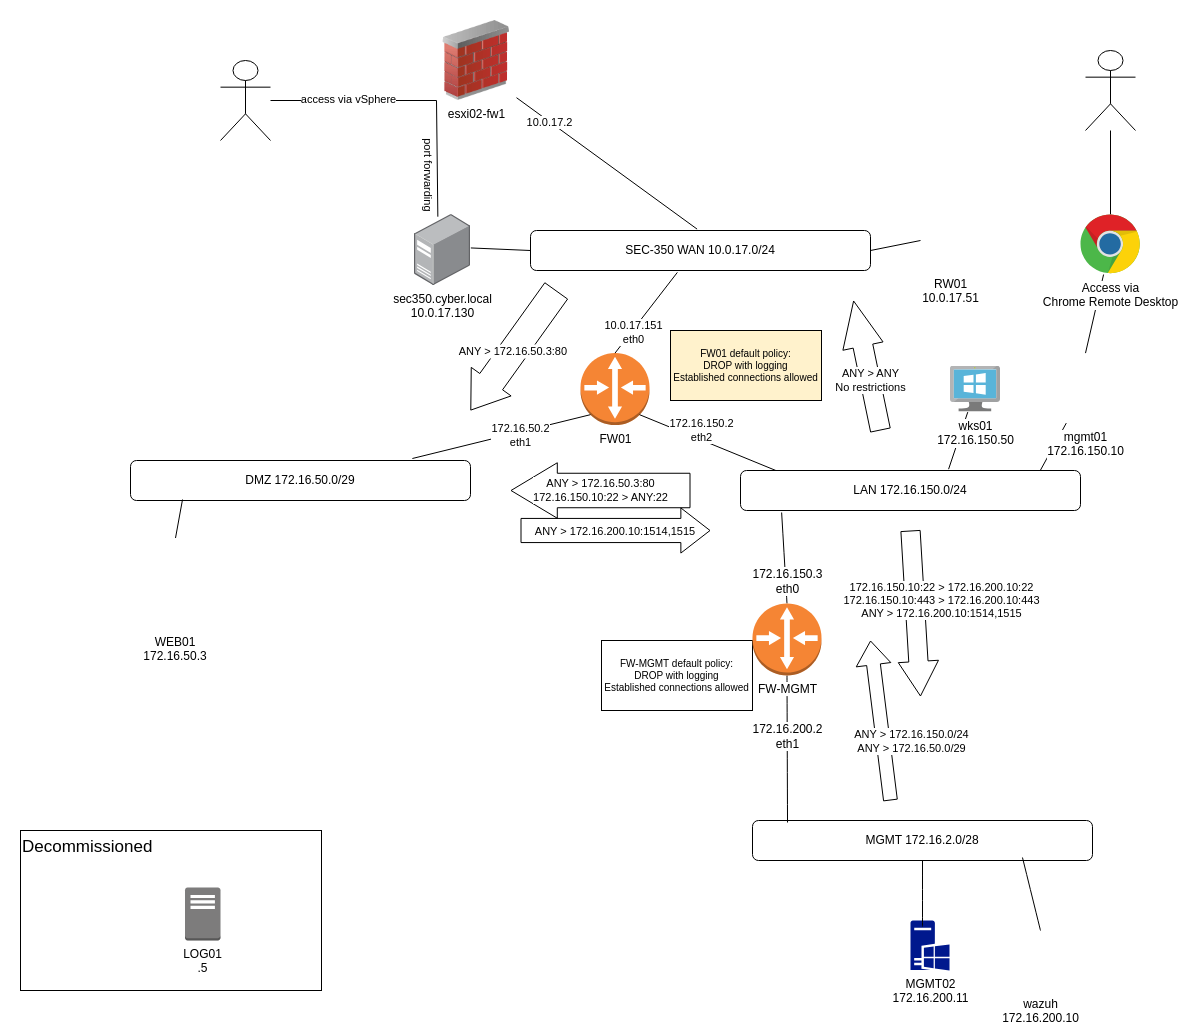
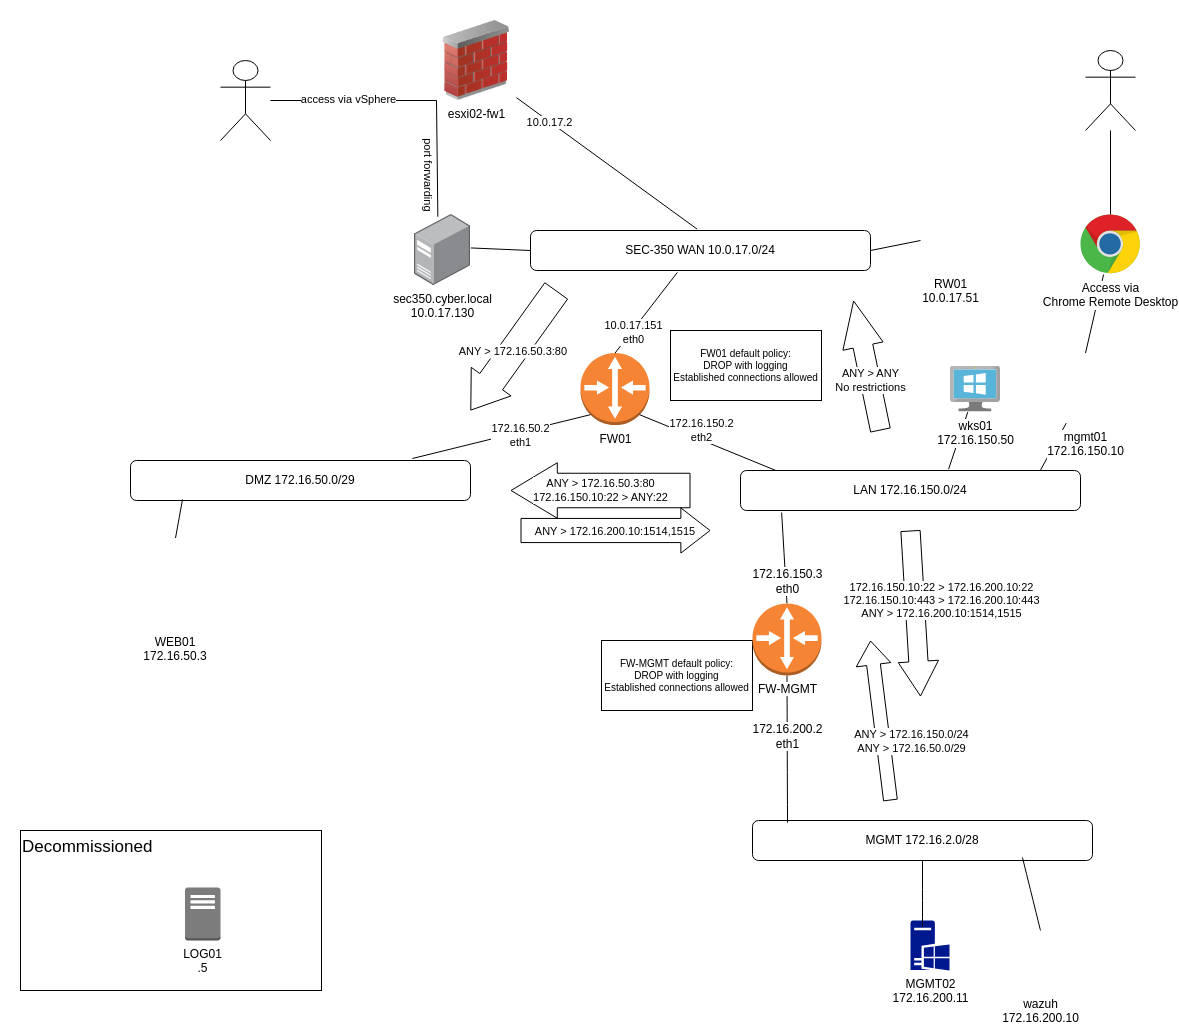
node "FW01 default policy: DROP with logging Established connections allowed": fillcolor #fff2cc -> #ffffff
